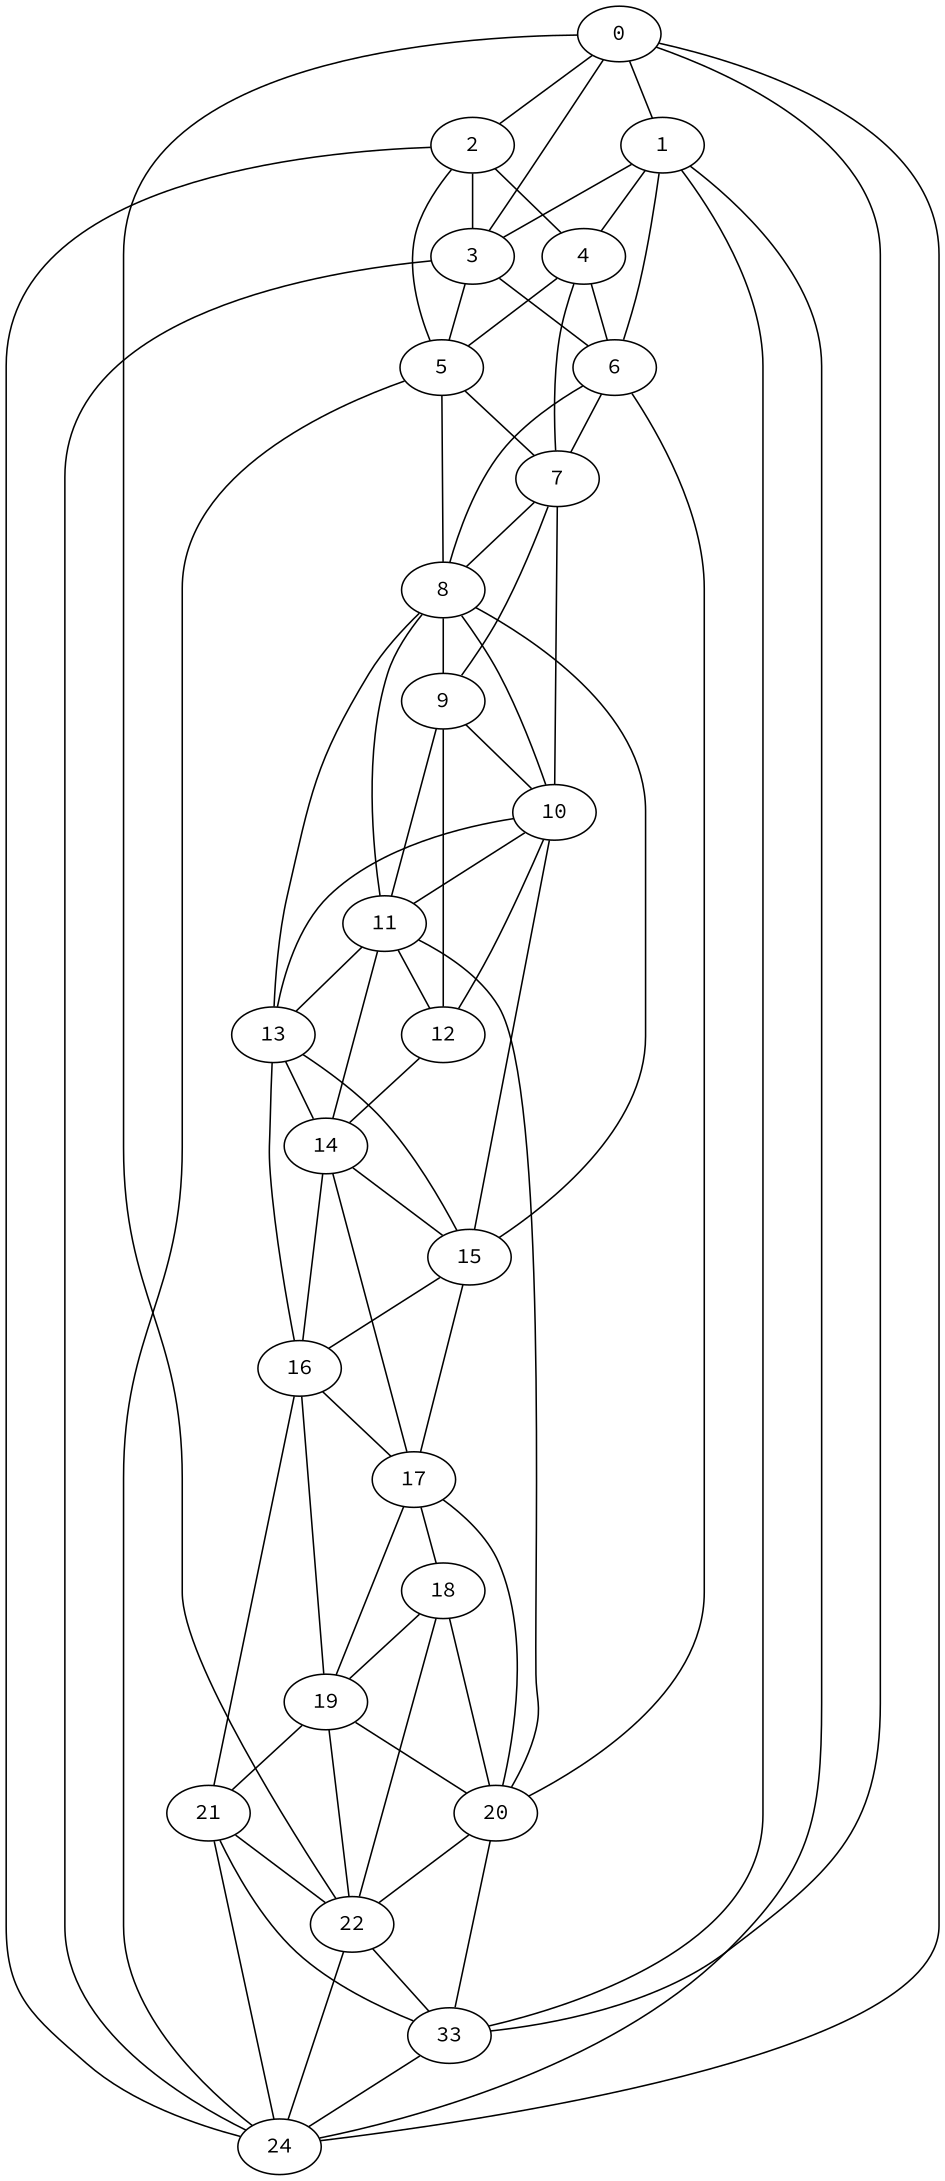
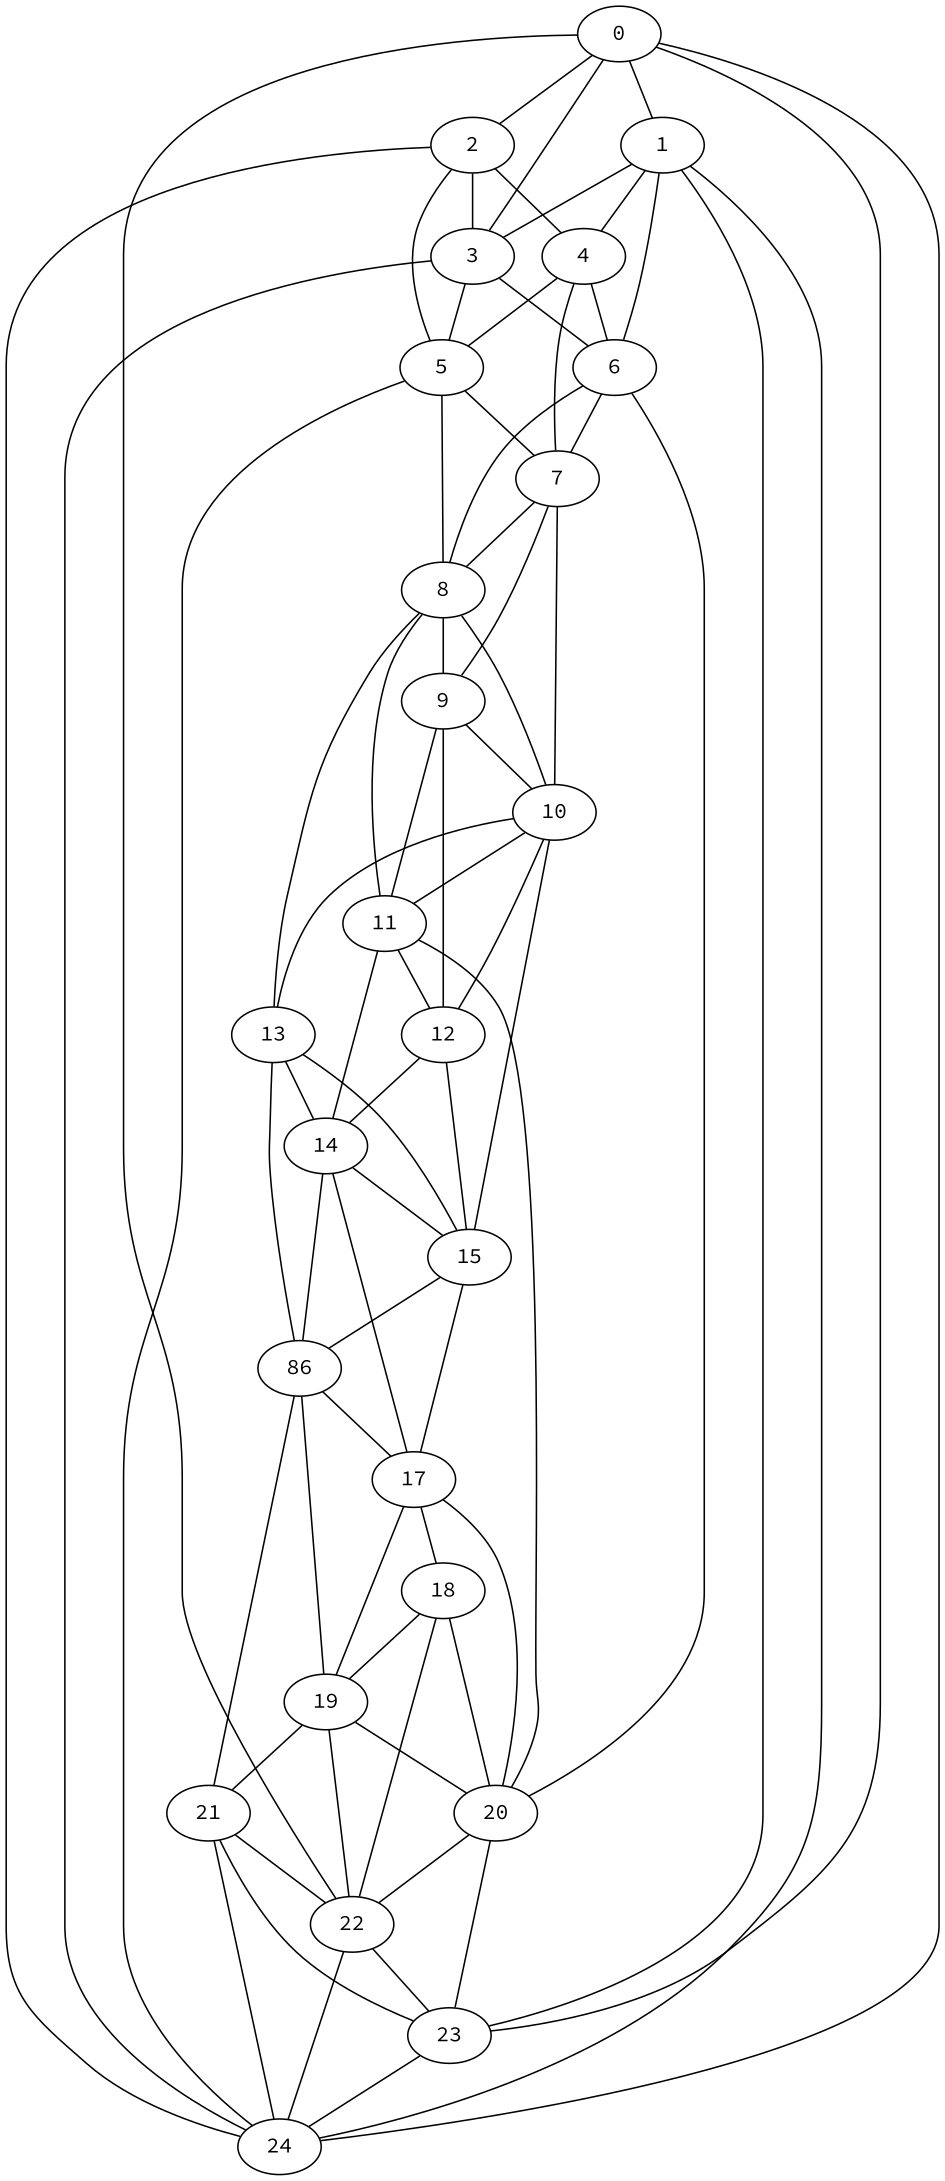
edge "8" -- "15": now "12" -- "15"
edge "11" -- "13": removed
node "16": label "16" -> "86"
node "33": label "33" -> "23"
